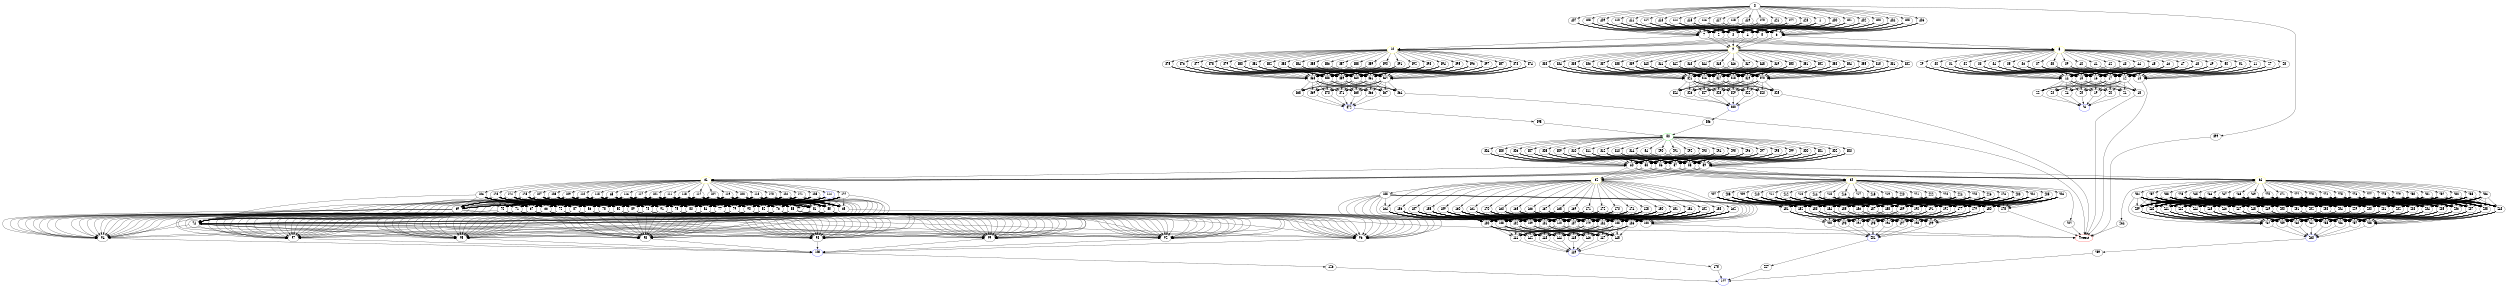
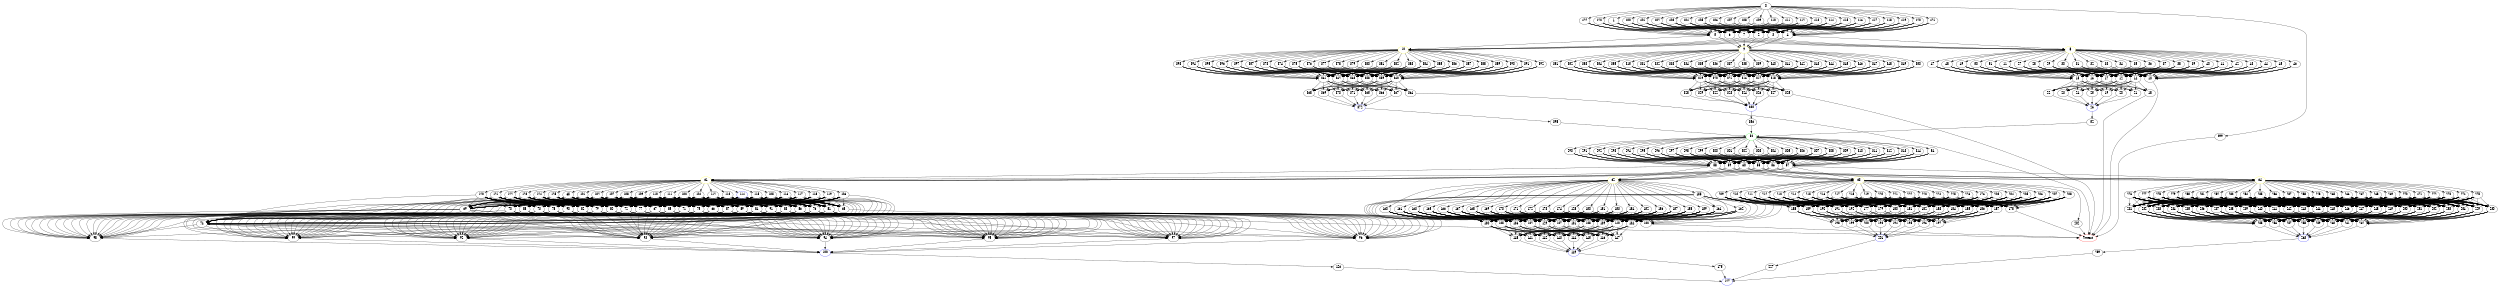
node "52": added
edge "284" -> "262": now "284" -> "243"
node "264": removed
